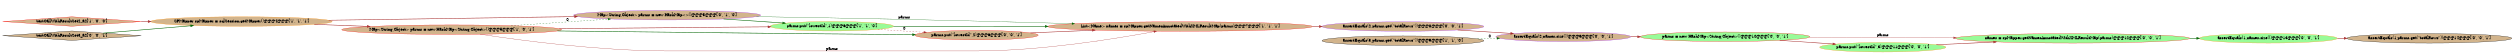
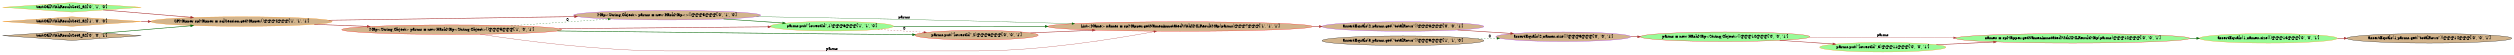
node "testCallWithResultSet2_a2['0', '1', '0']": added
node "testCallWithResultSet2_a2['1', '0', '0']": color red -> darkorange
